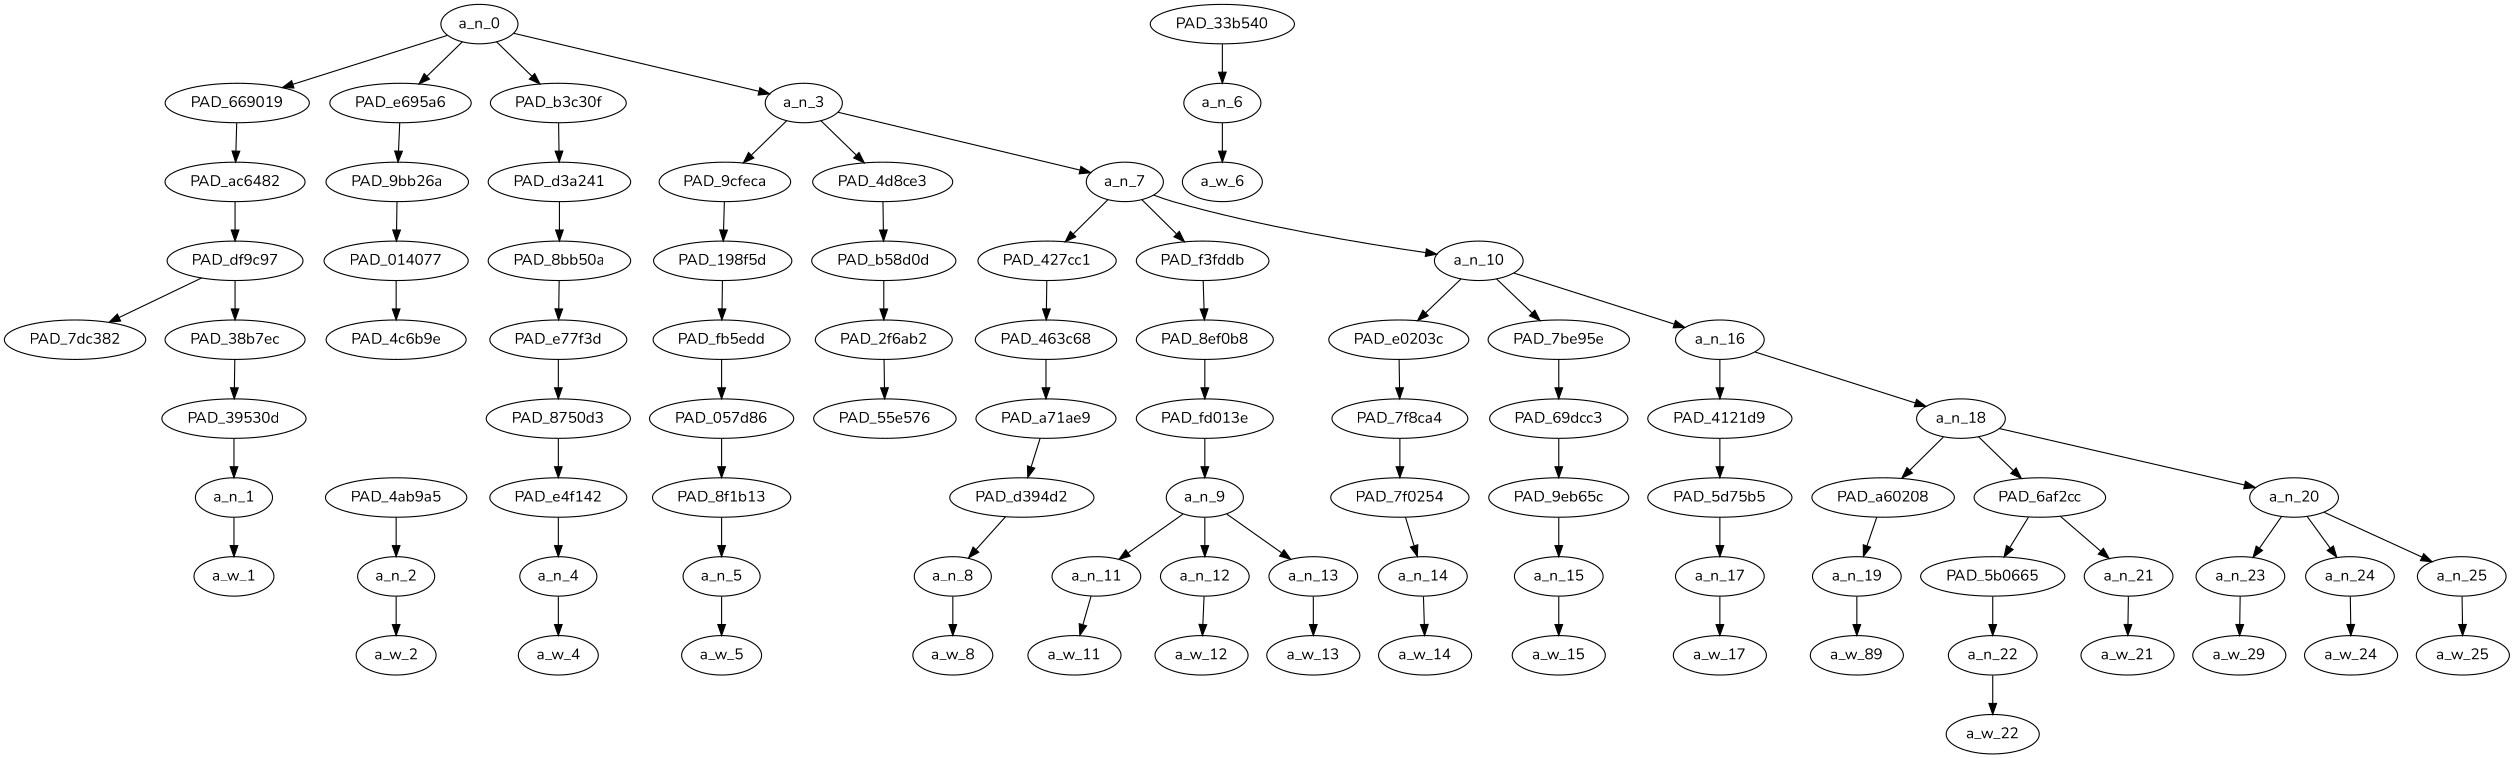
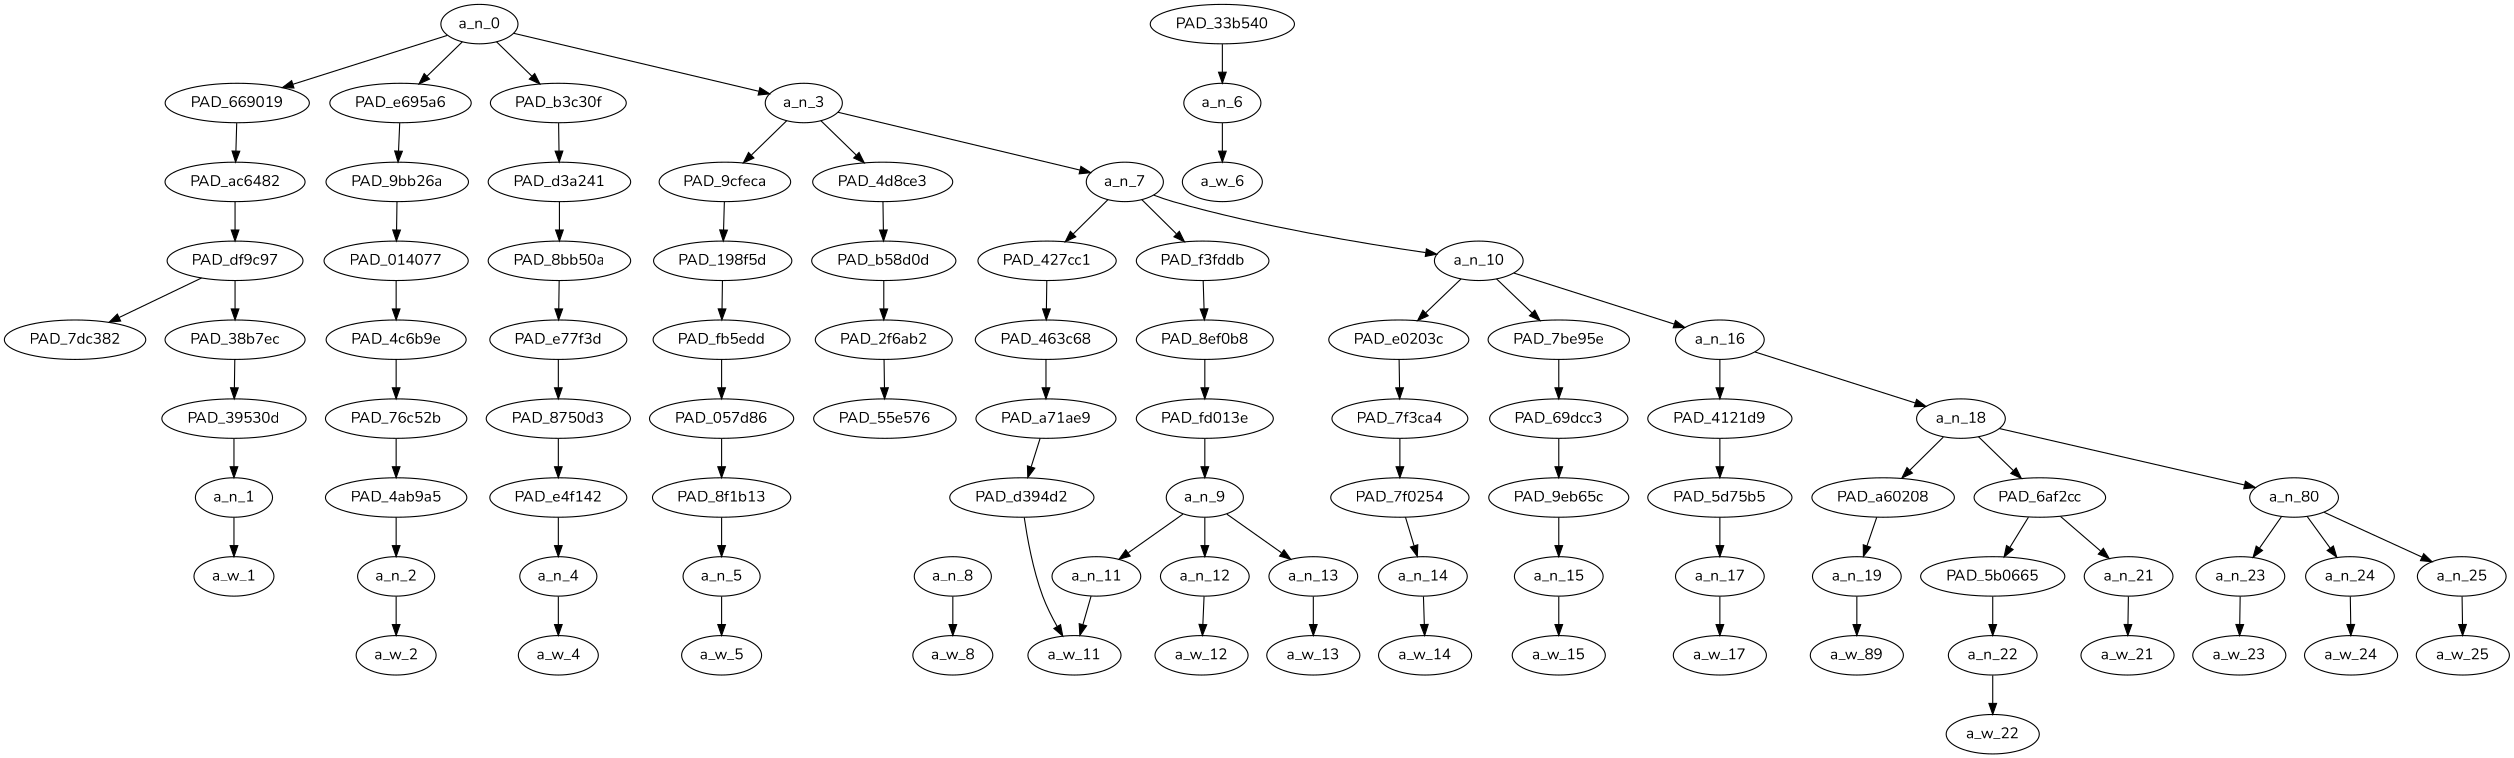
node "PAD_76c52b": added
node "PAD_7f8ca4": label "PAD_7f8ca4" -> "PAD_7f3ca4"
node "a_n_20": label "a_n_20" -> "a_n_80"
edge "PAD_d394d2" -> "a_n_8": now "PAD_d394d2" -> "a_w_11"
node "a_w_29": label "a_w_29" -> "a_w_23"
